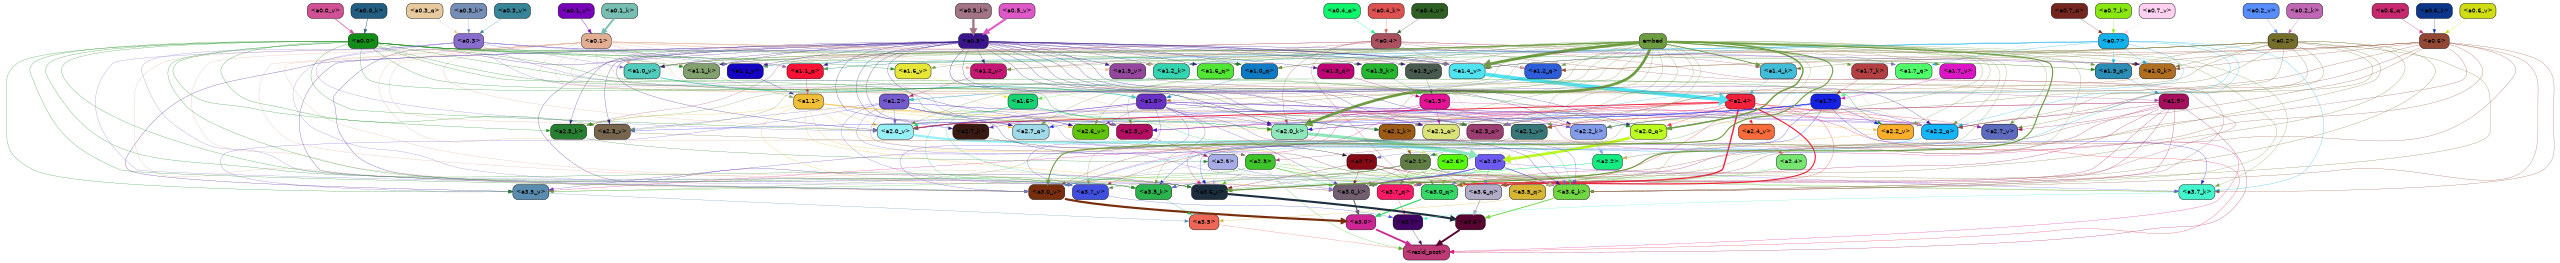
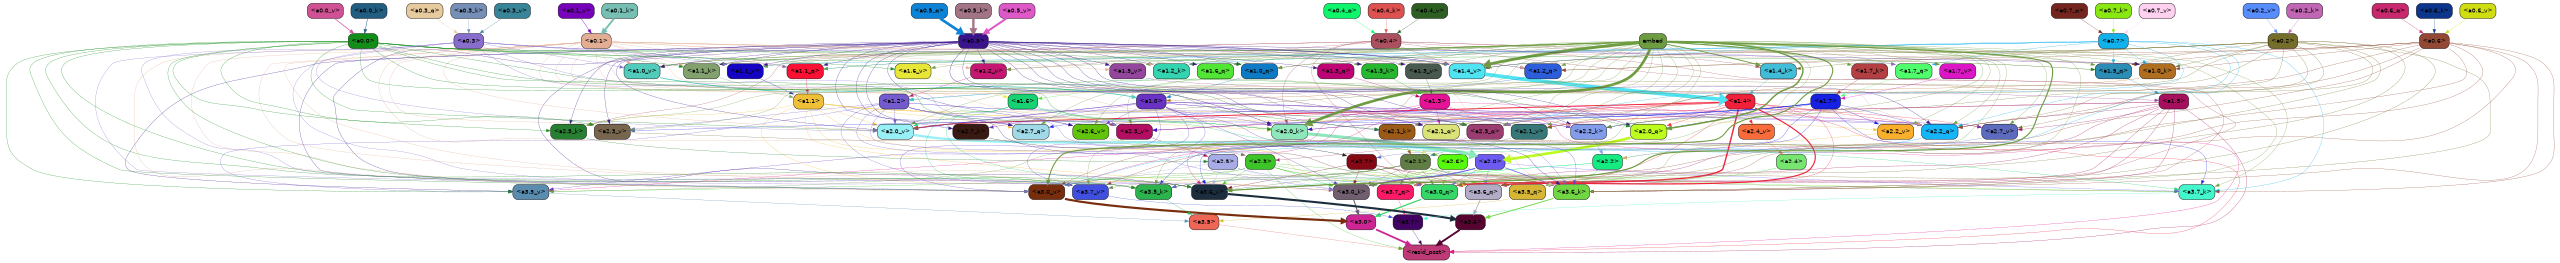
node "<a0.5_q>": added
edge "<a0.0>" -> "<a2.2_v>": removed
edge "<a1.1>" -> "<a2.6_v>": removed
edge "<a1.6>" -> "<a3.6_k>": now "<a1.6>" -> "<a3.7_k>"
